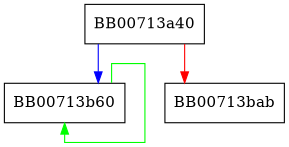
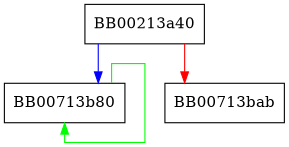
node "BB00713a40": label "BB00713a40" -> "BB00213a40"
node "BB00713b60": label "BB00713b60" -> "BB00713b80"
